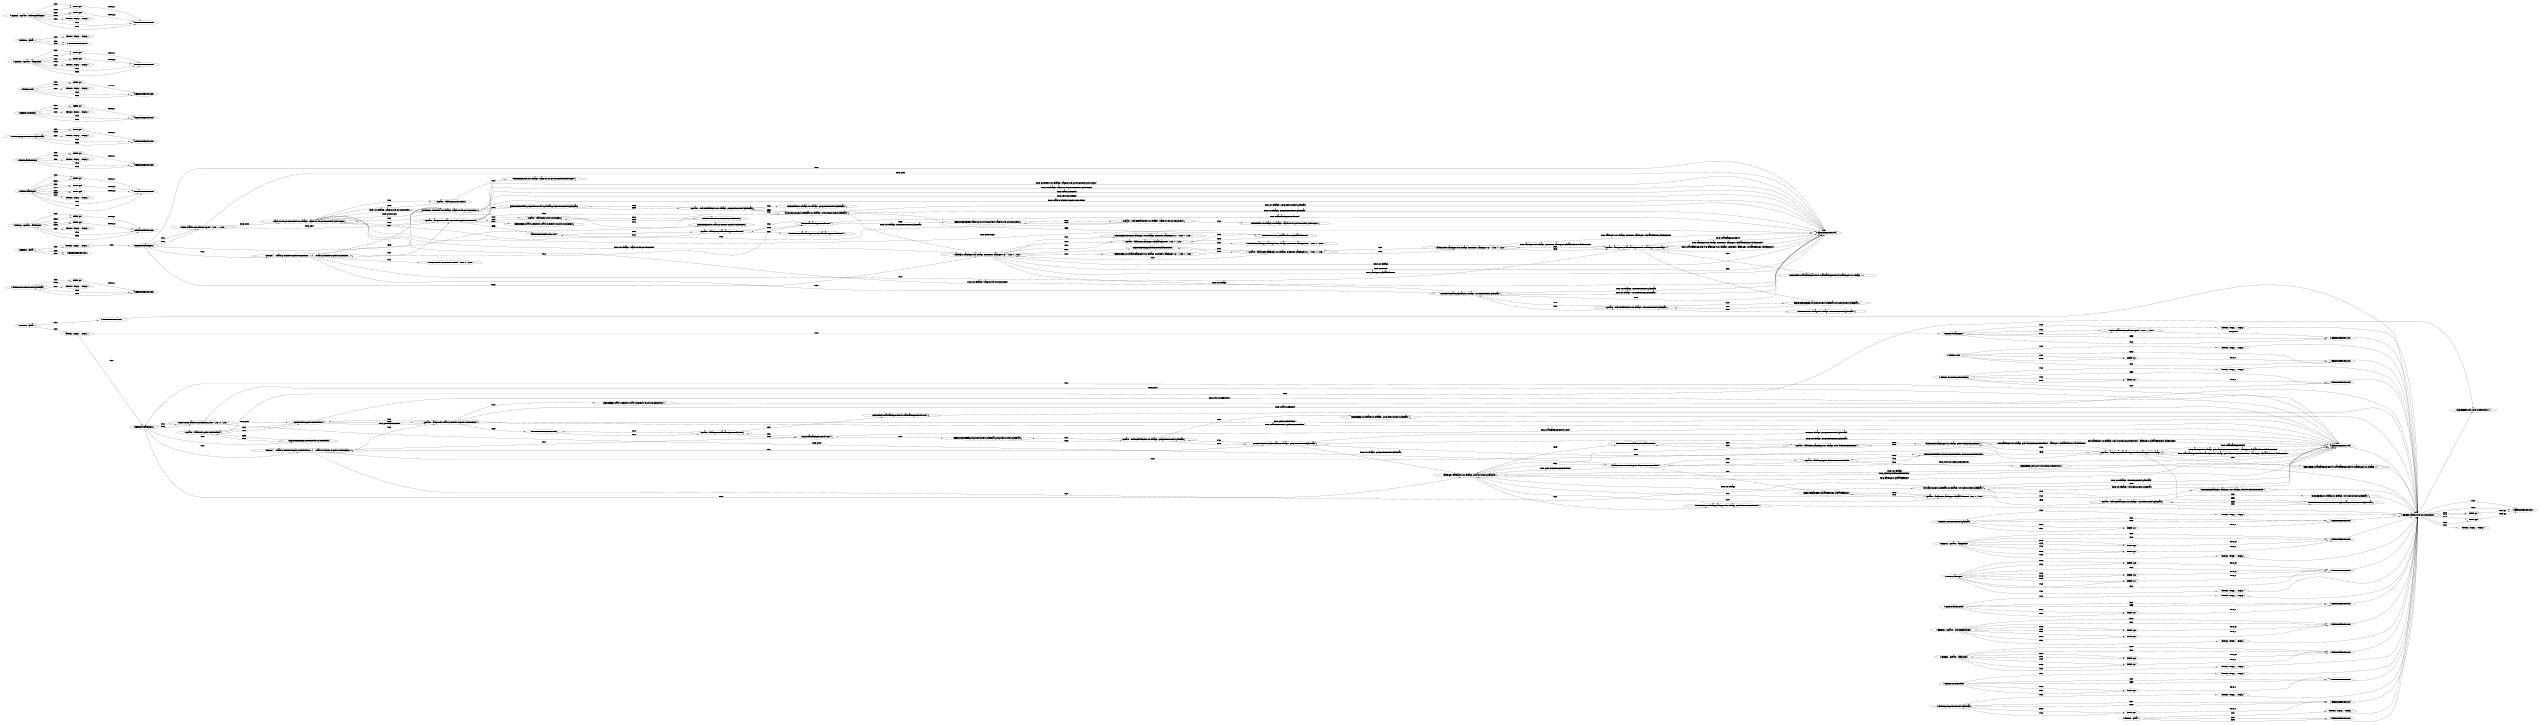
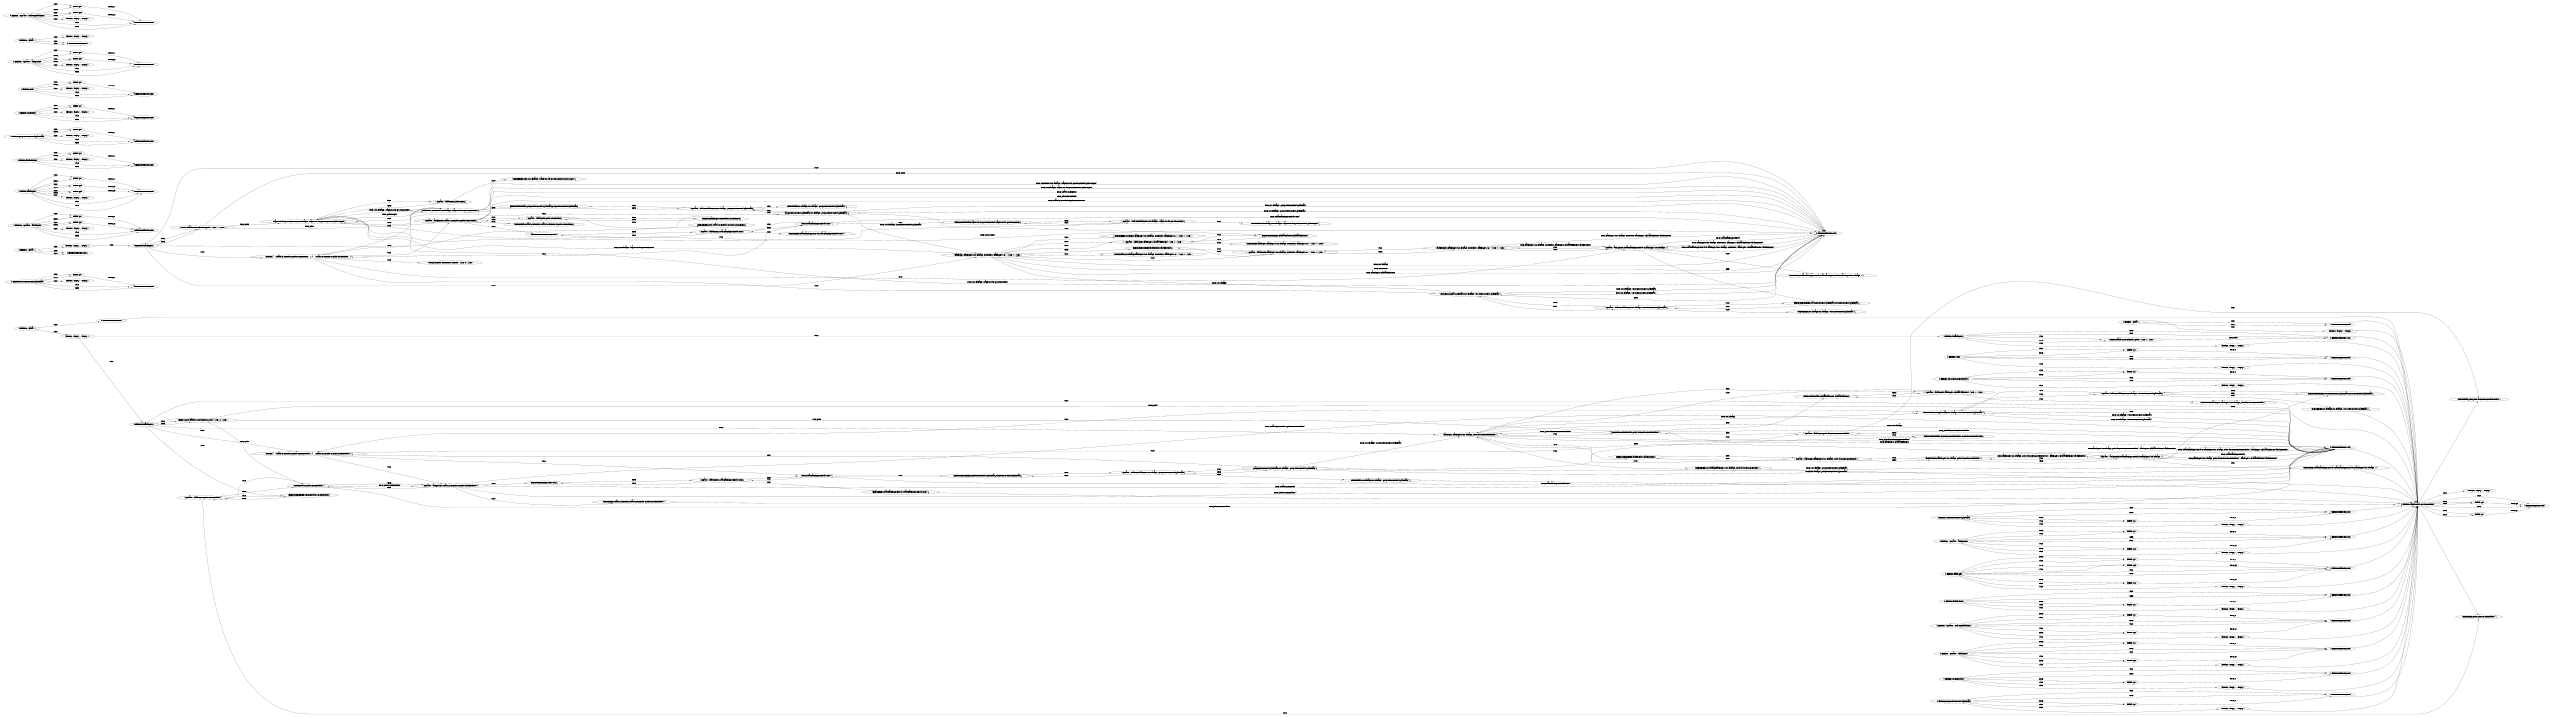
edge "<(PARAM,const Platform::TouchPoint& point)<SUB>2</SUB>>" -> "(documentContentPosition,point.documentContentPosition())": label "DDG: point" -> "AST: point"
edge "(IDENTIFIER,point,point.documentContentPosition())" -> "(METHOD,mapFromViewportToContents)": reversed
